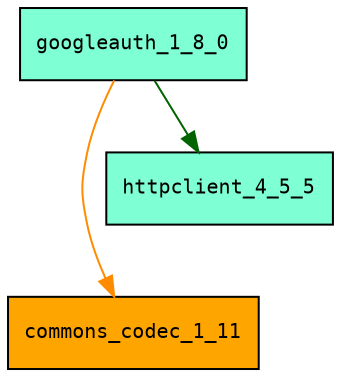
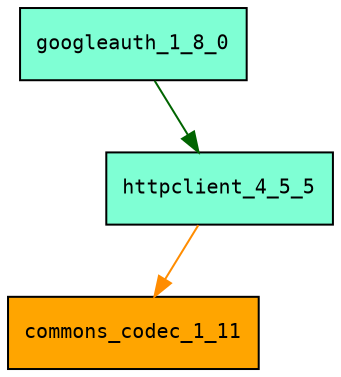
edge "googleauth_1_8_0" -> "commons_codec_1_11": now "httpclient_4_5_5" -> "commons_codec_1_11"
